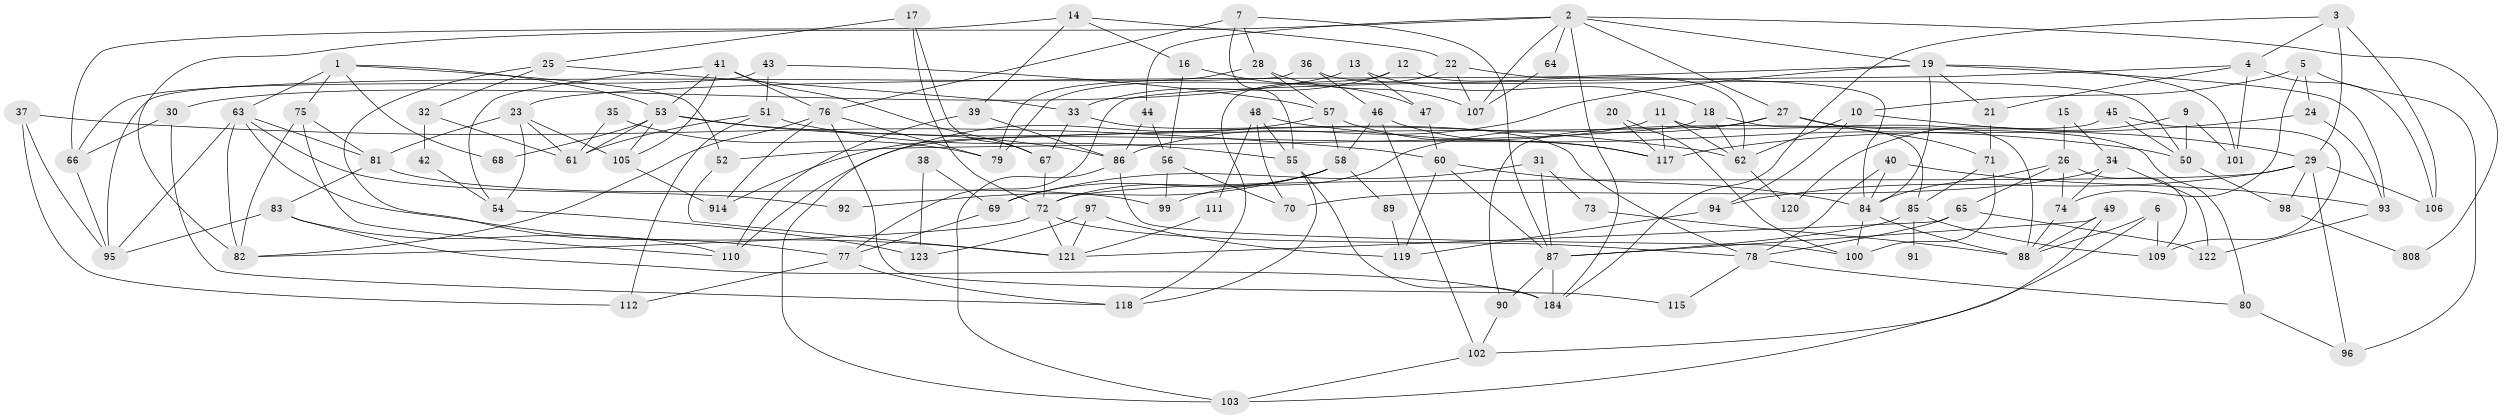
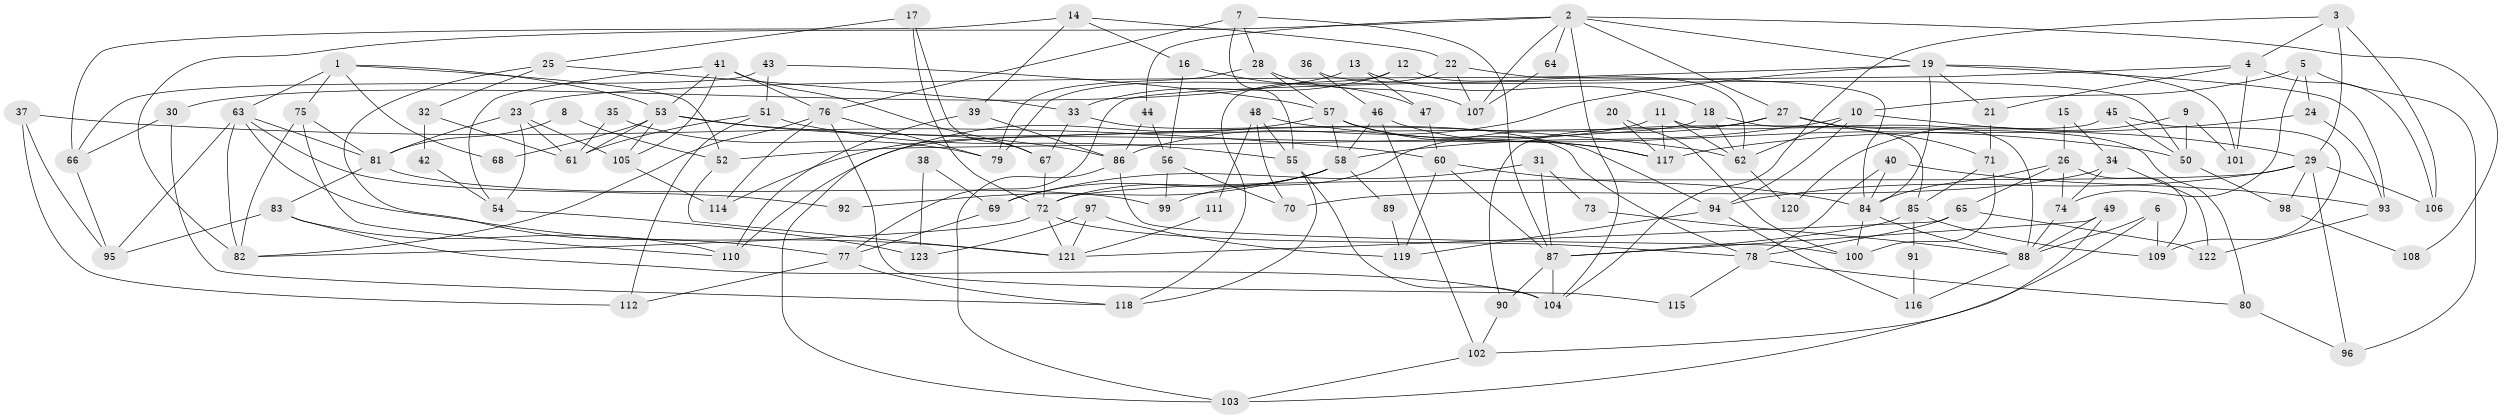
edge "36" -- "95": removed
node "8": added
edge "10" -- "58": added
edge "57" -- "94": added
node "914": label "914" -> "114"
node "808": label "808" -> "108"
node "184": label "184" -> "104"
node "116": added
